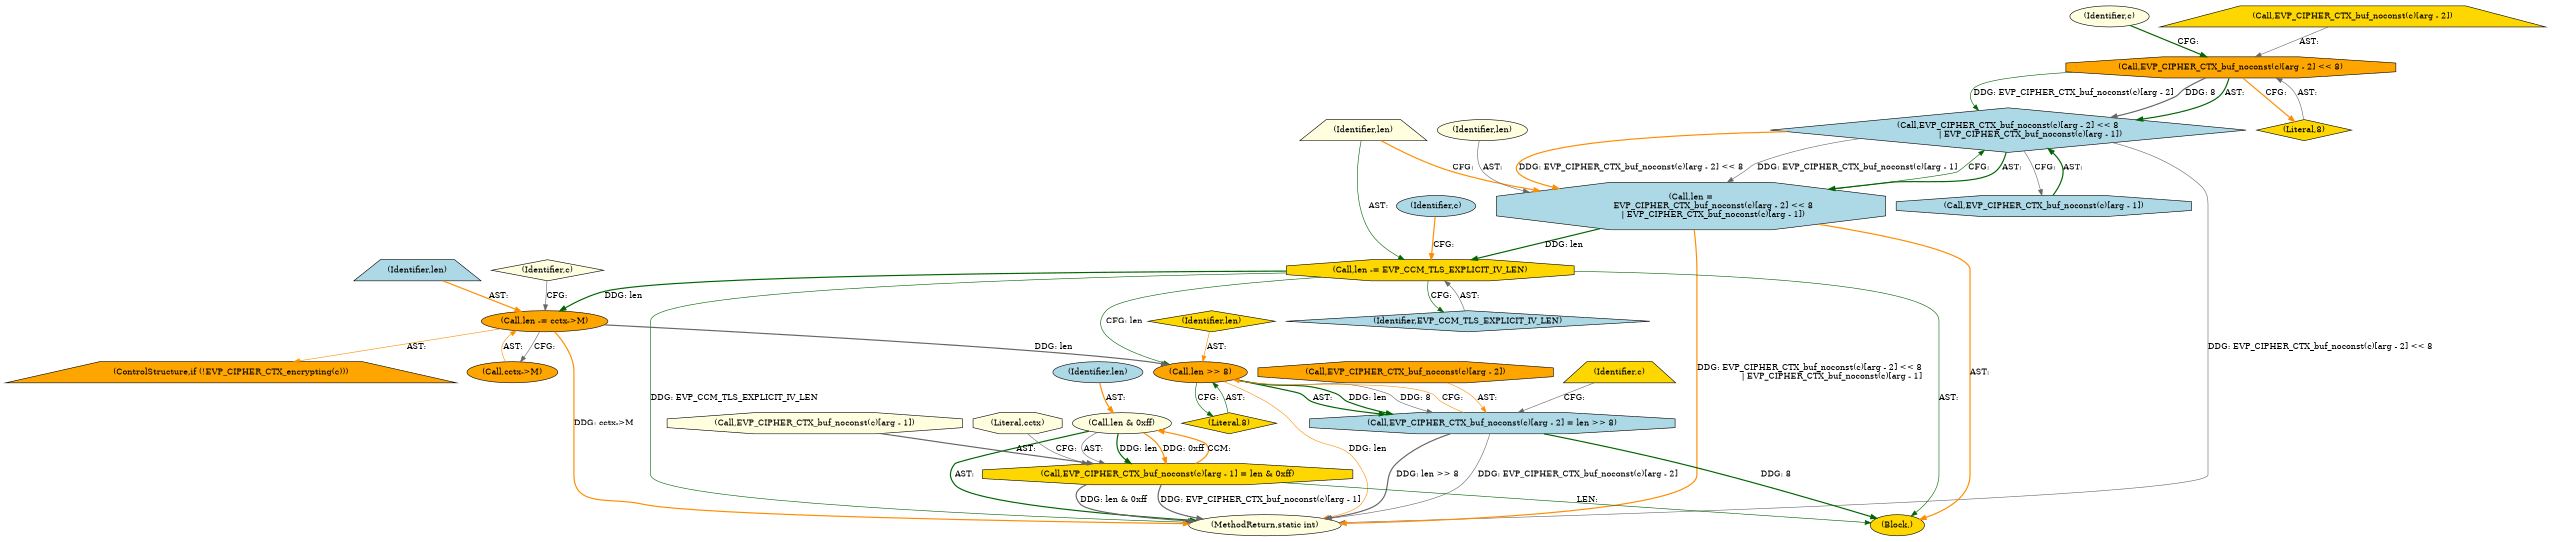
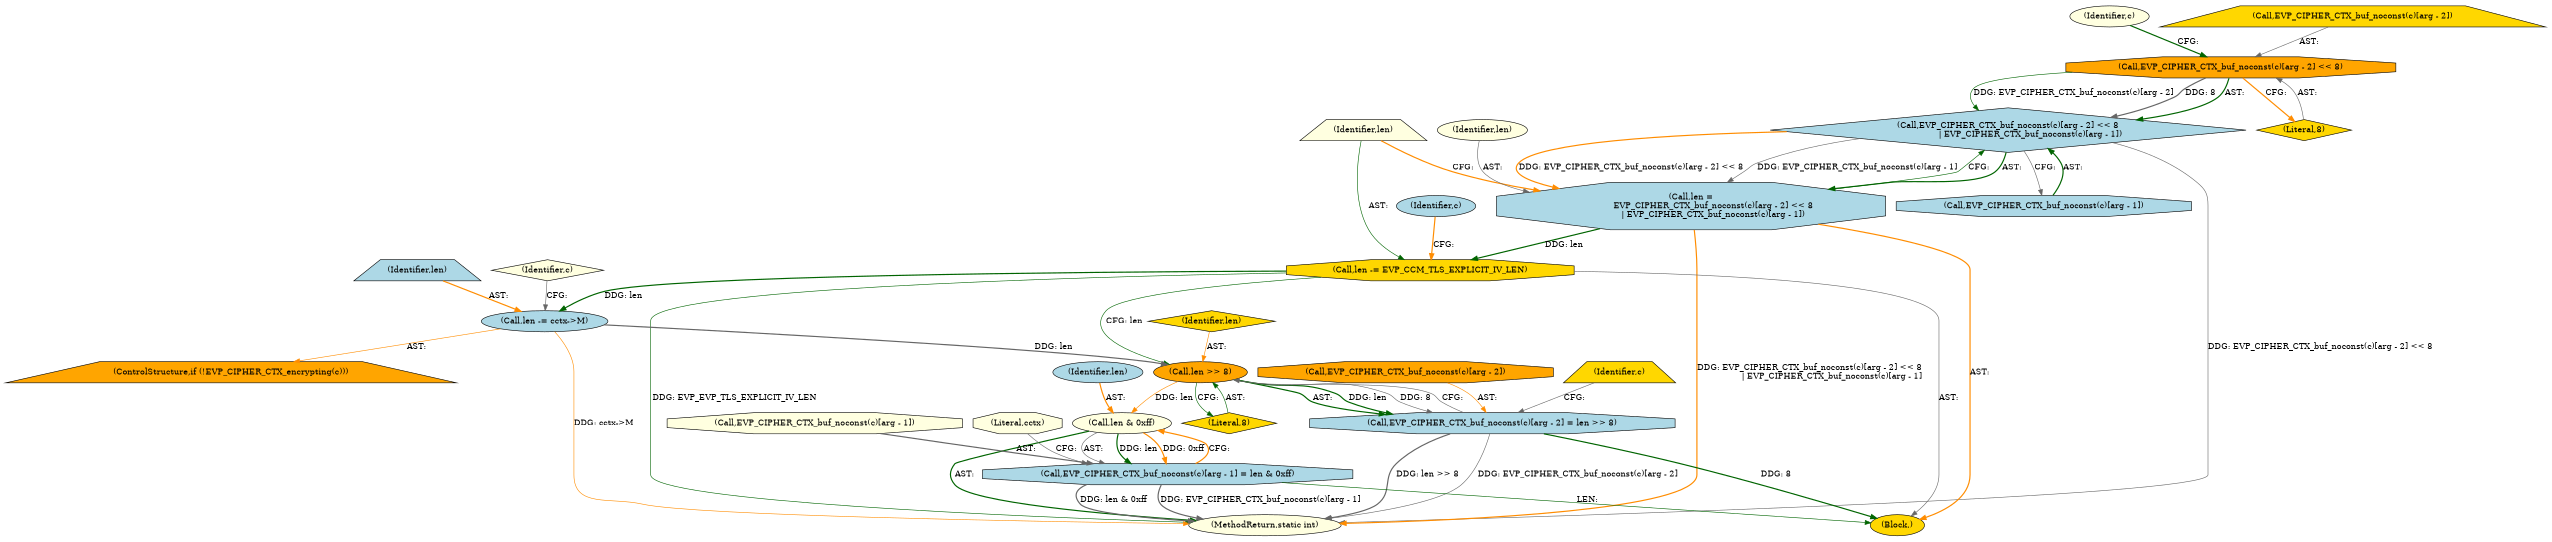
edge "(Call,len -= EVP_CCM_TLS_EXPLICIT_IV_LEN)" -> "(Block,)": color darkgreen -> gray40
node "(Call,len -= cctx->M)": fillcolor orange -> lightblue
node "(Identifier,EVP_CCM_TLS_EXPLICIT_IV_LEN)": removed
node "(Call,cctx->M)": removed
edge "(Call,EVP_CIPHER_CTX_buf_noconst(c)[arg - 2] = len >> 8)" -> "(Call,len >> 8)": color darkorange -> gray40
edge "(Call,len -= EVP_CCM_TLS_EXPLICIT_IV_LEN)" -> "(MethodReturn,static int)": label "DDG: EVP_CCM_TLS_EXPLICIT_IV_LEN" -> "DDG: EVP_EVP_TLS_EXPLICIT_IV_LEN"
edge "(Call,len >> 8)" -> "(MethodReturn,static int)": now "(Call,len >> 8)" -> "(Call,len & 0xff)"
edge "(Call,EVP_CIPHER_CTX_buf_noconst(c)[arg - 1] = len & 0xff)" -> "(Call,len & 0xff)": label "CCM: " -> "CFG: "
node "(Call,EVP_CIPHER_CTX_buf_noconst(c)[arg - 1] = len & 0xff)": fillcolor gold -> lightblue
edge "(Call,len -= cctx->M)" -> "(MethodReturn,static int)": style bold -> solid
